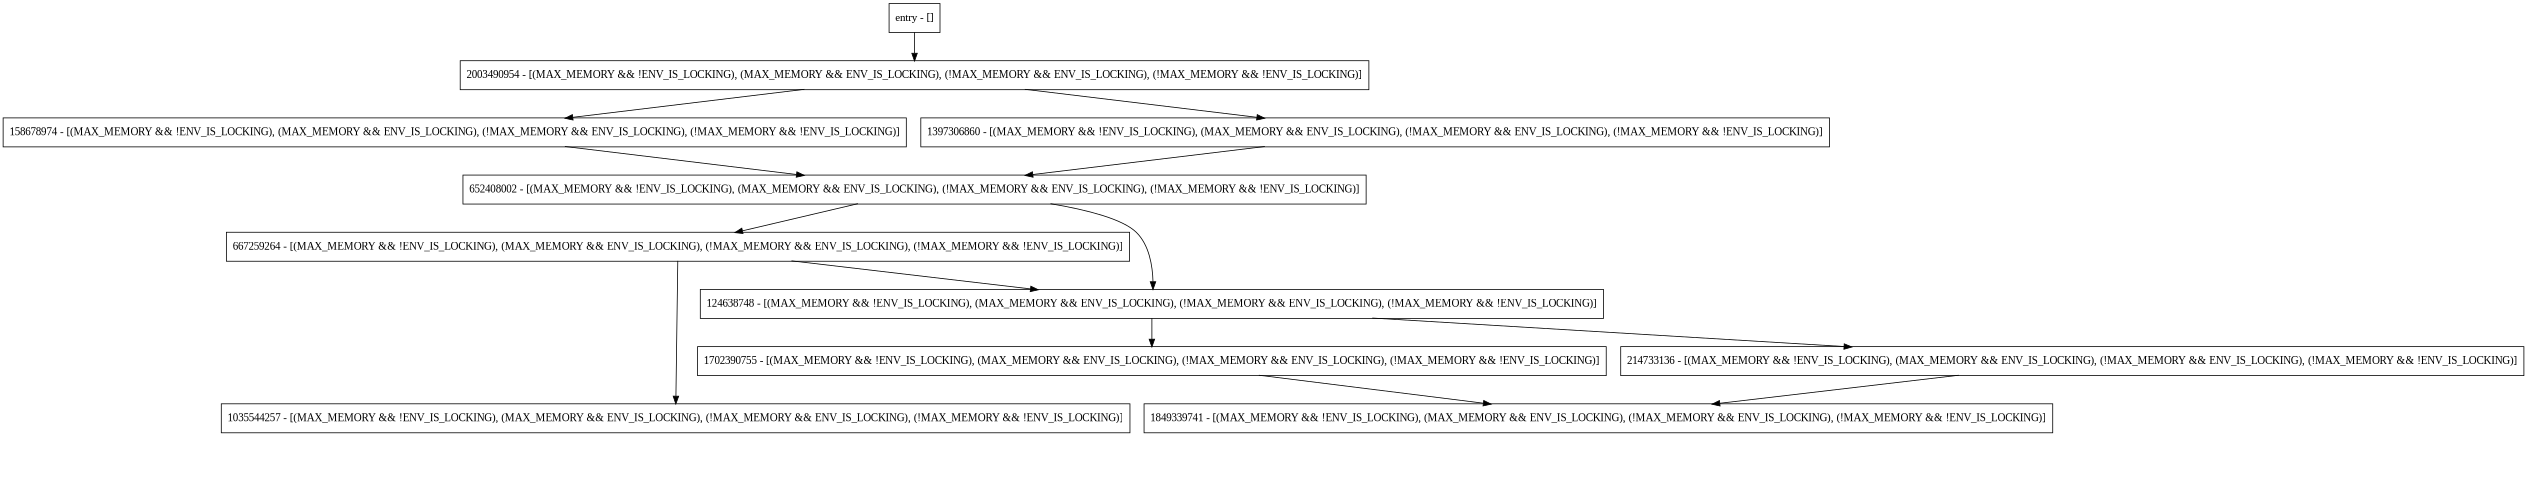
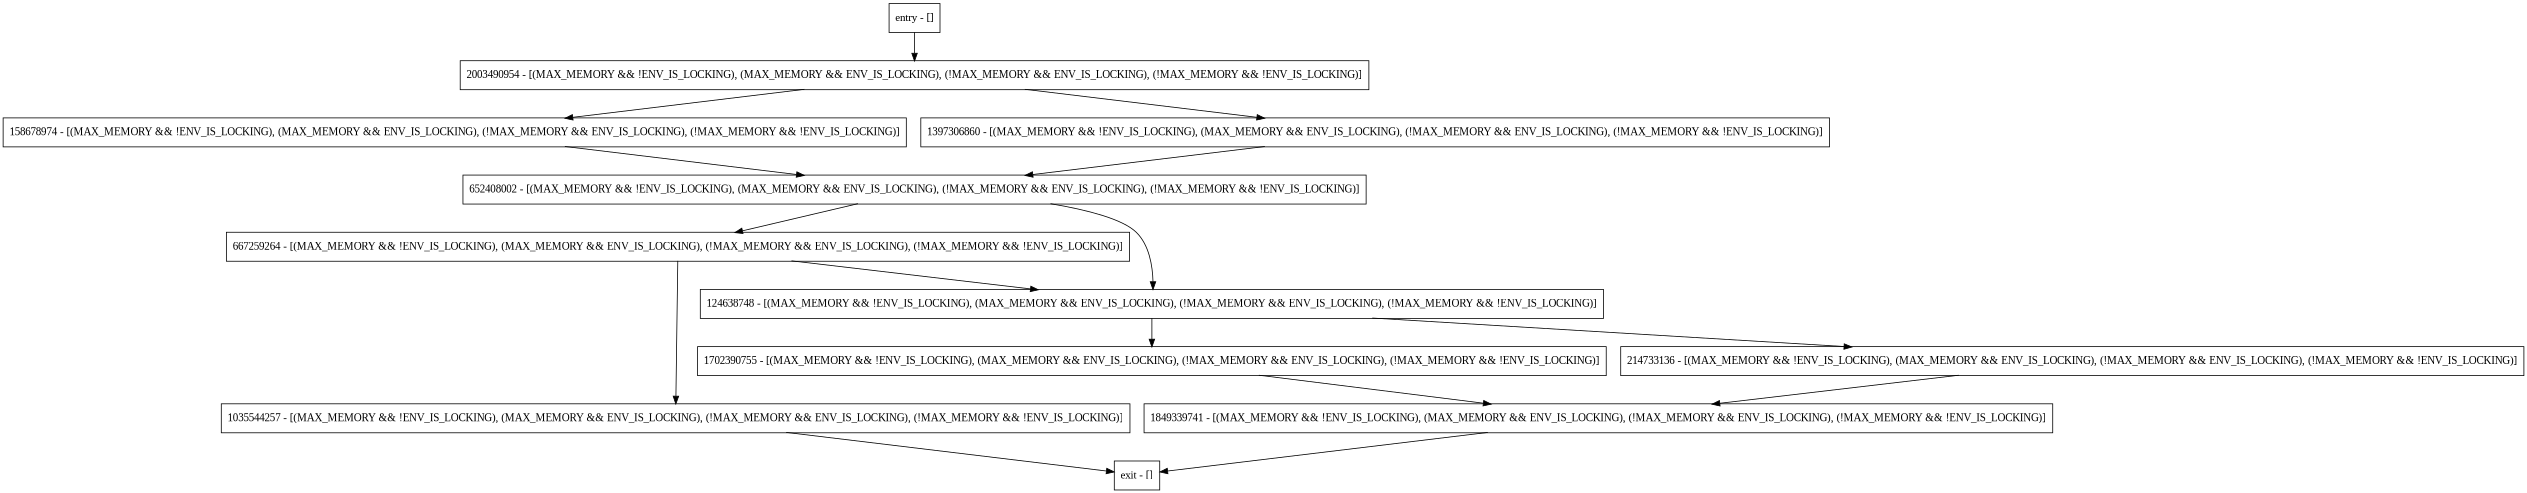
node "exit - []": added
